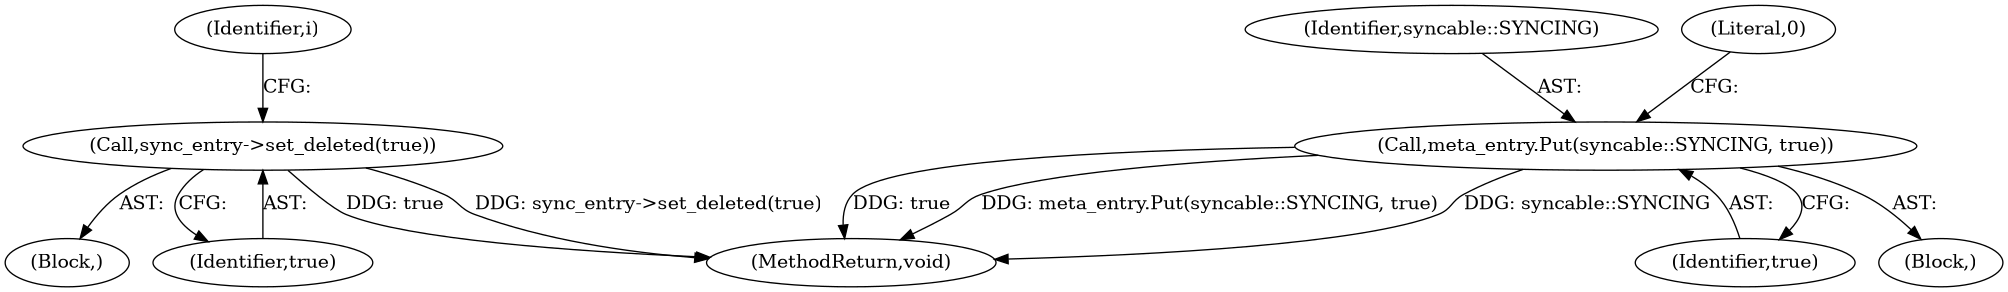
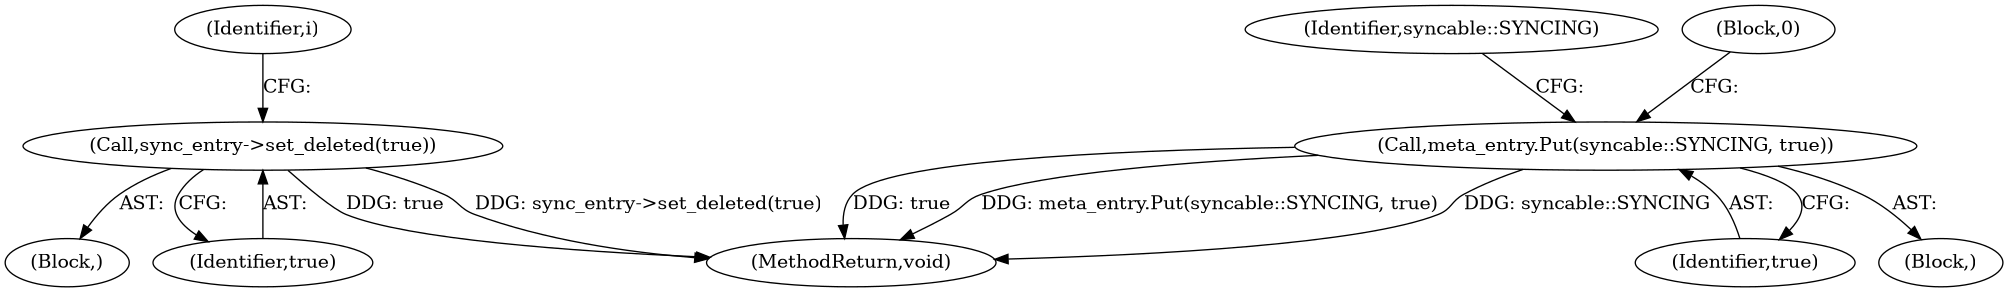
node "(Literal,0)": label "(Literal,0)" -> "(Block,0)"
edge "(Identifier,syncable::SYNCING)" -> "(Call,meta_entry.Put(syncable::SYNCING, true))": label "AST: " -> "CFG: "
